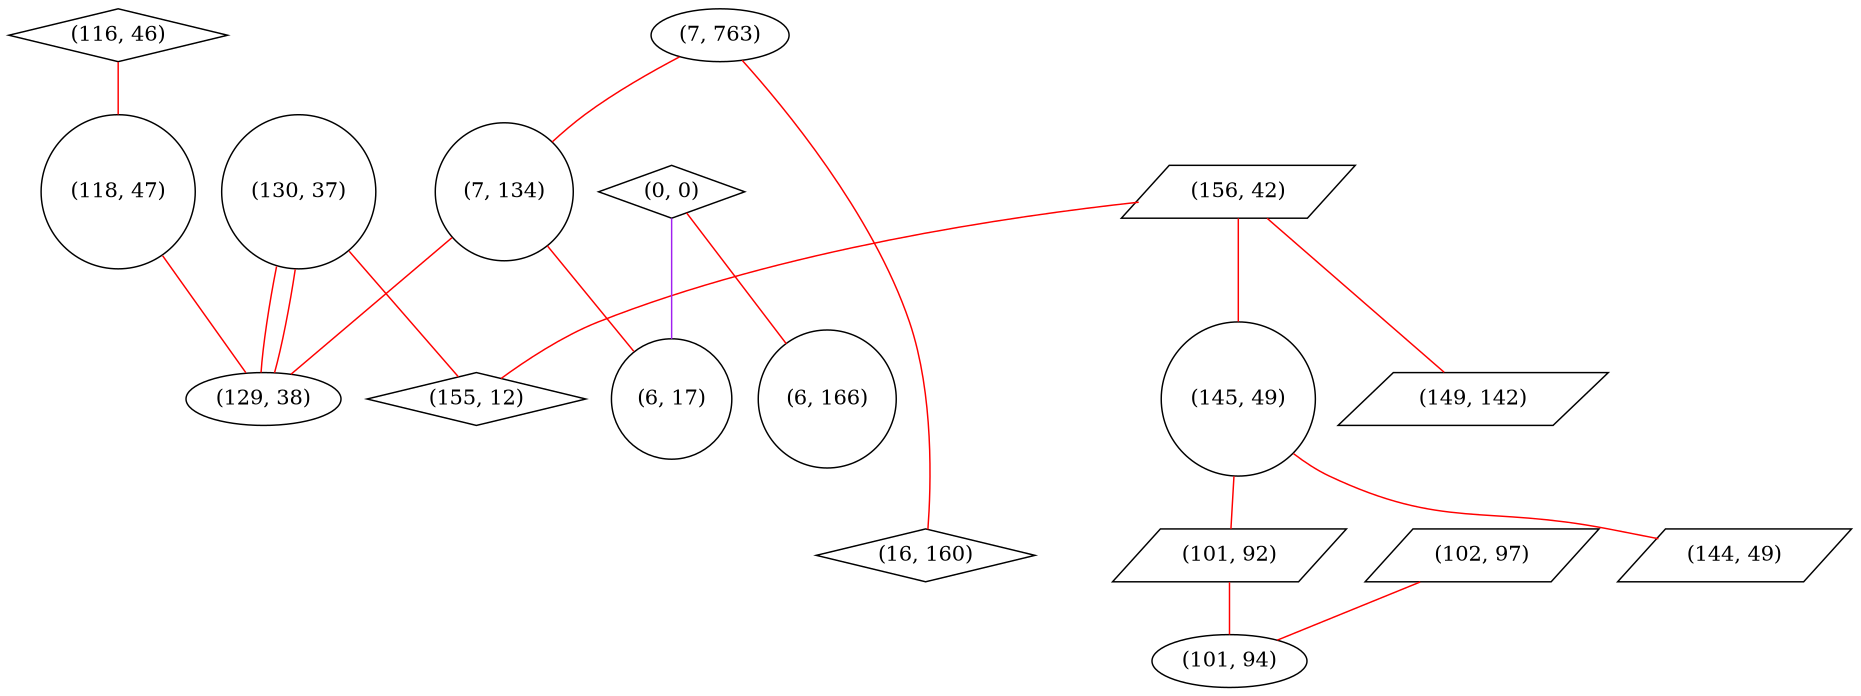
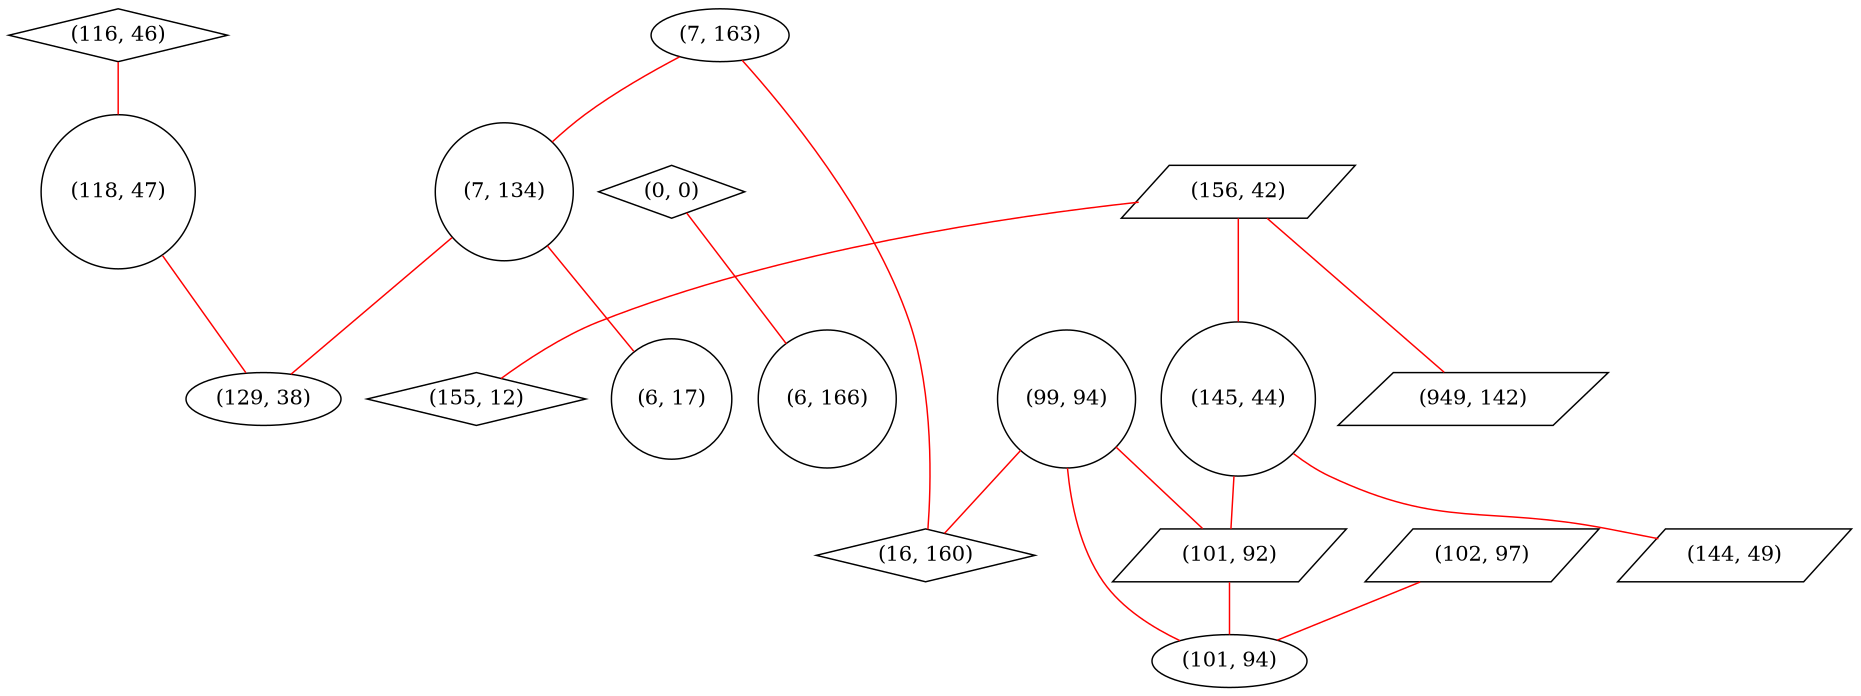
node "(7, 763)": label "(7, 763)" -> "(7, 163)"
node "(130, 37)": removed
edge "(0, 0)" -- "(6, 17)": removed
node "(99, 94)": added
node "(145, 49)": label "(145, 49)" -> "(145, 44)"
node "(149, 142)": label "(149, 142)" -> "(949, 142)"
